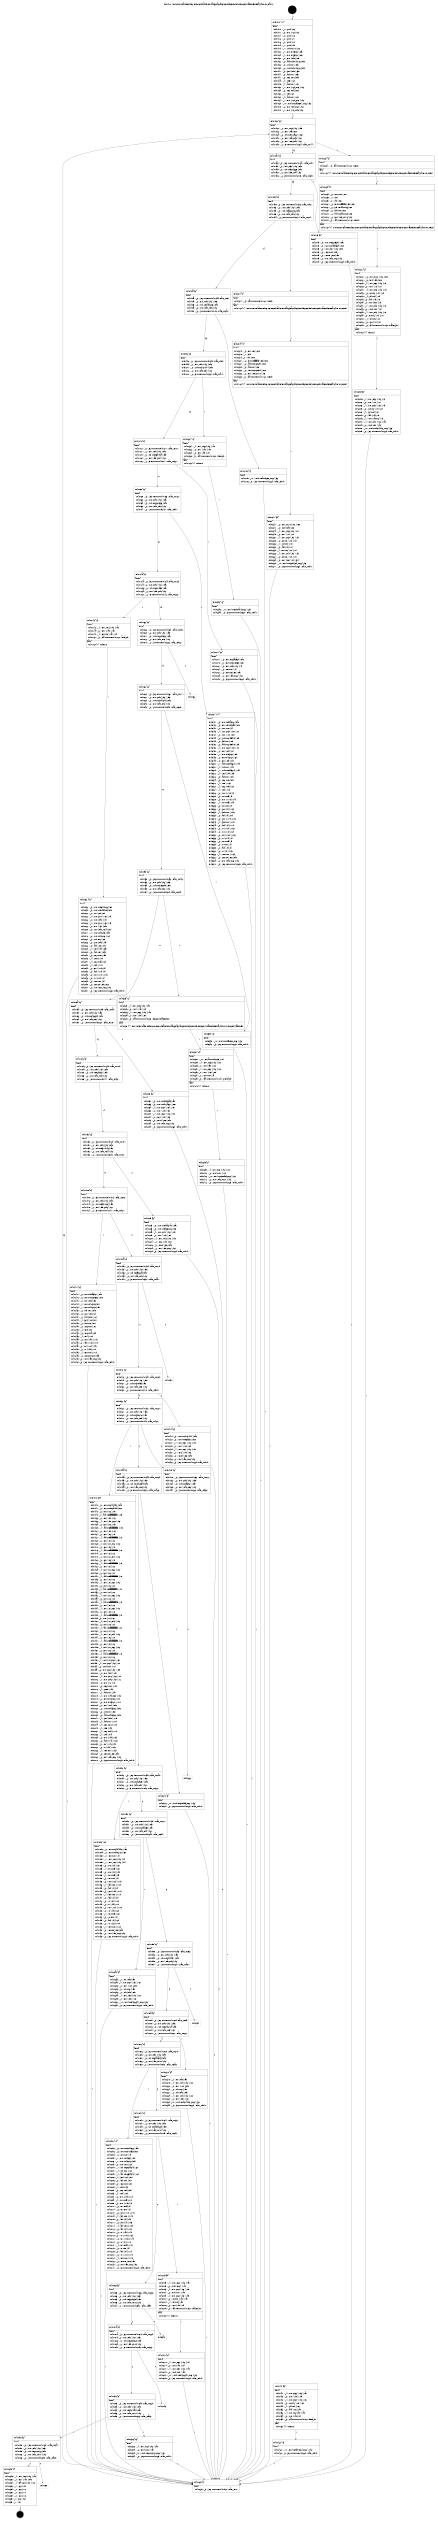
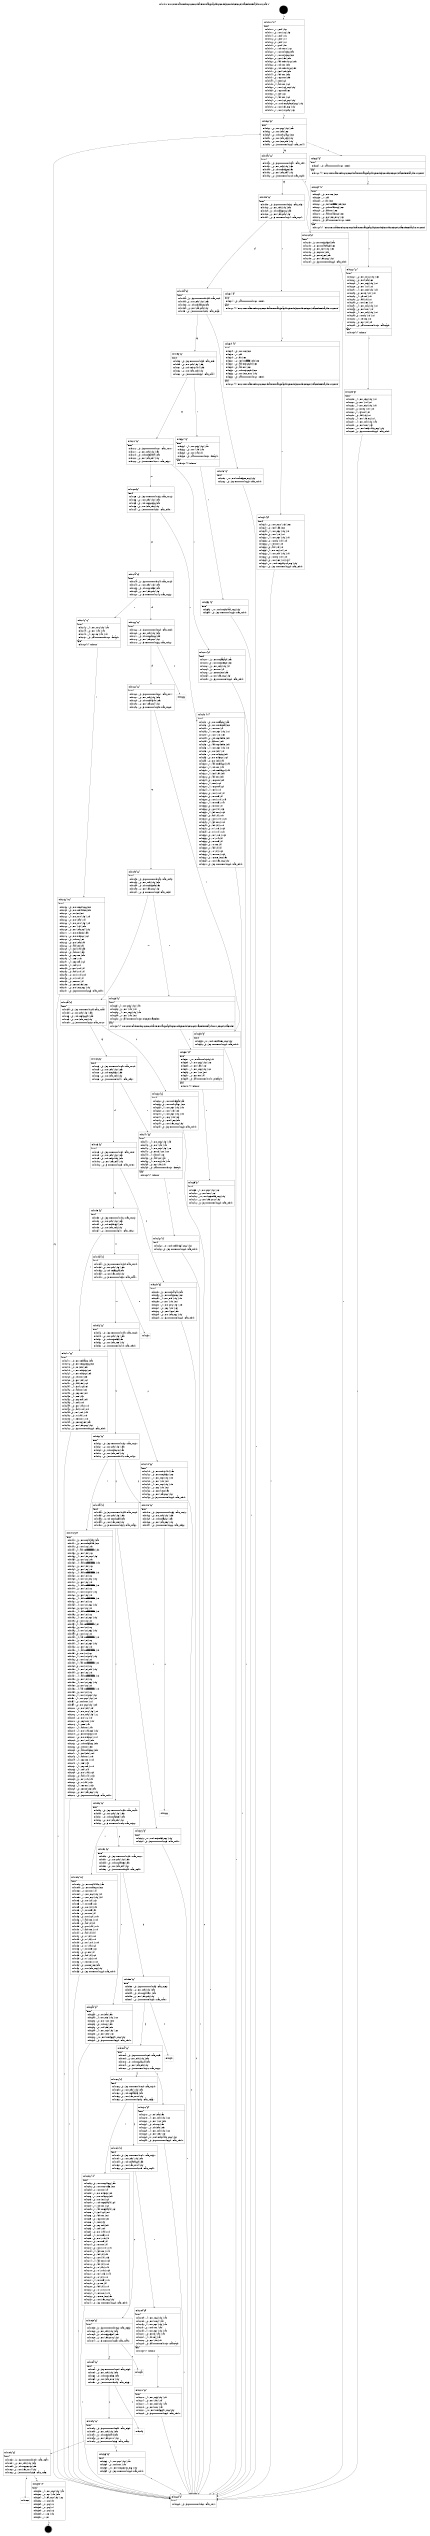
edge "0x401cd6 [28]" -> "0x402441 [33]": added, label "1"
